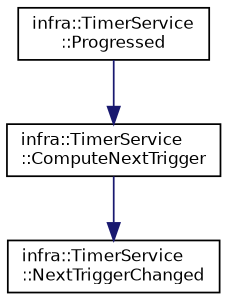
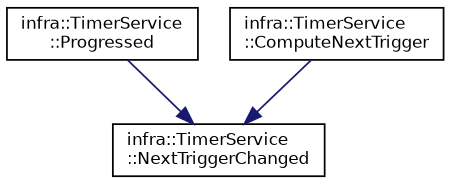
edge "infra::TimerService ::Progressed" -> "infra::TimerService ::ComputeNextTrigger": now "infra::TimerService ::Progressed" -> "infra::TimerService ::NextTriggerChanged"
